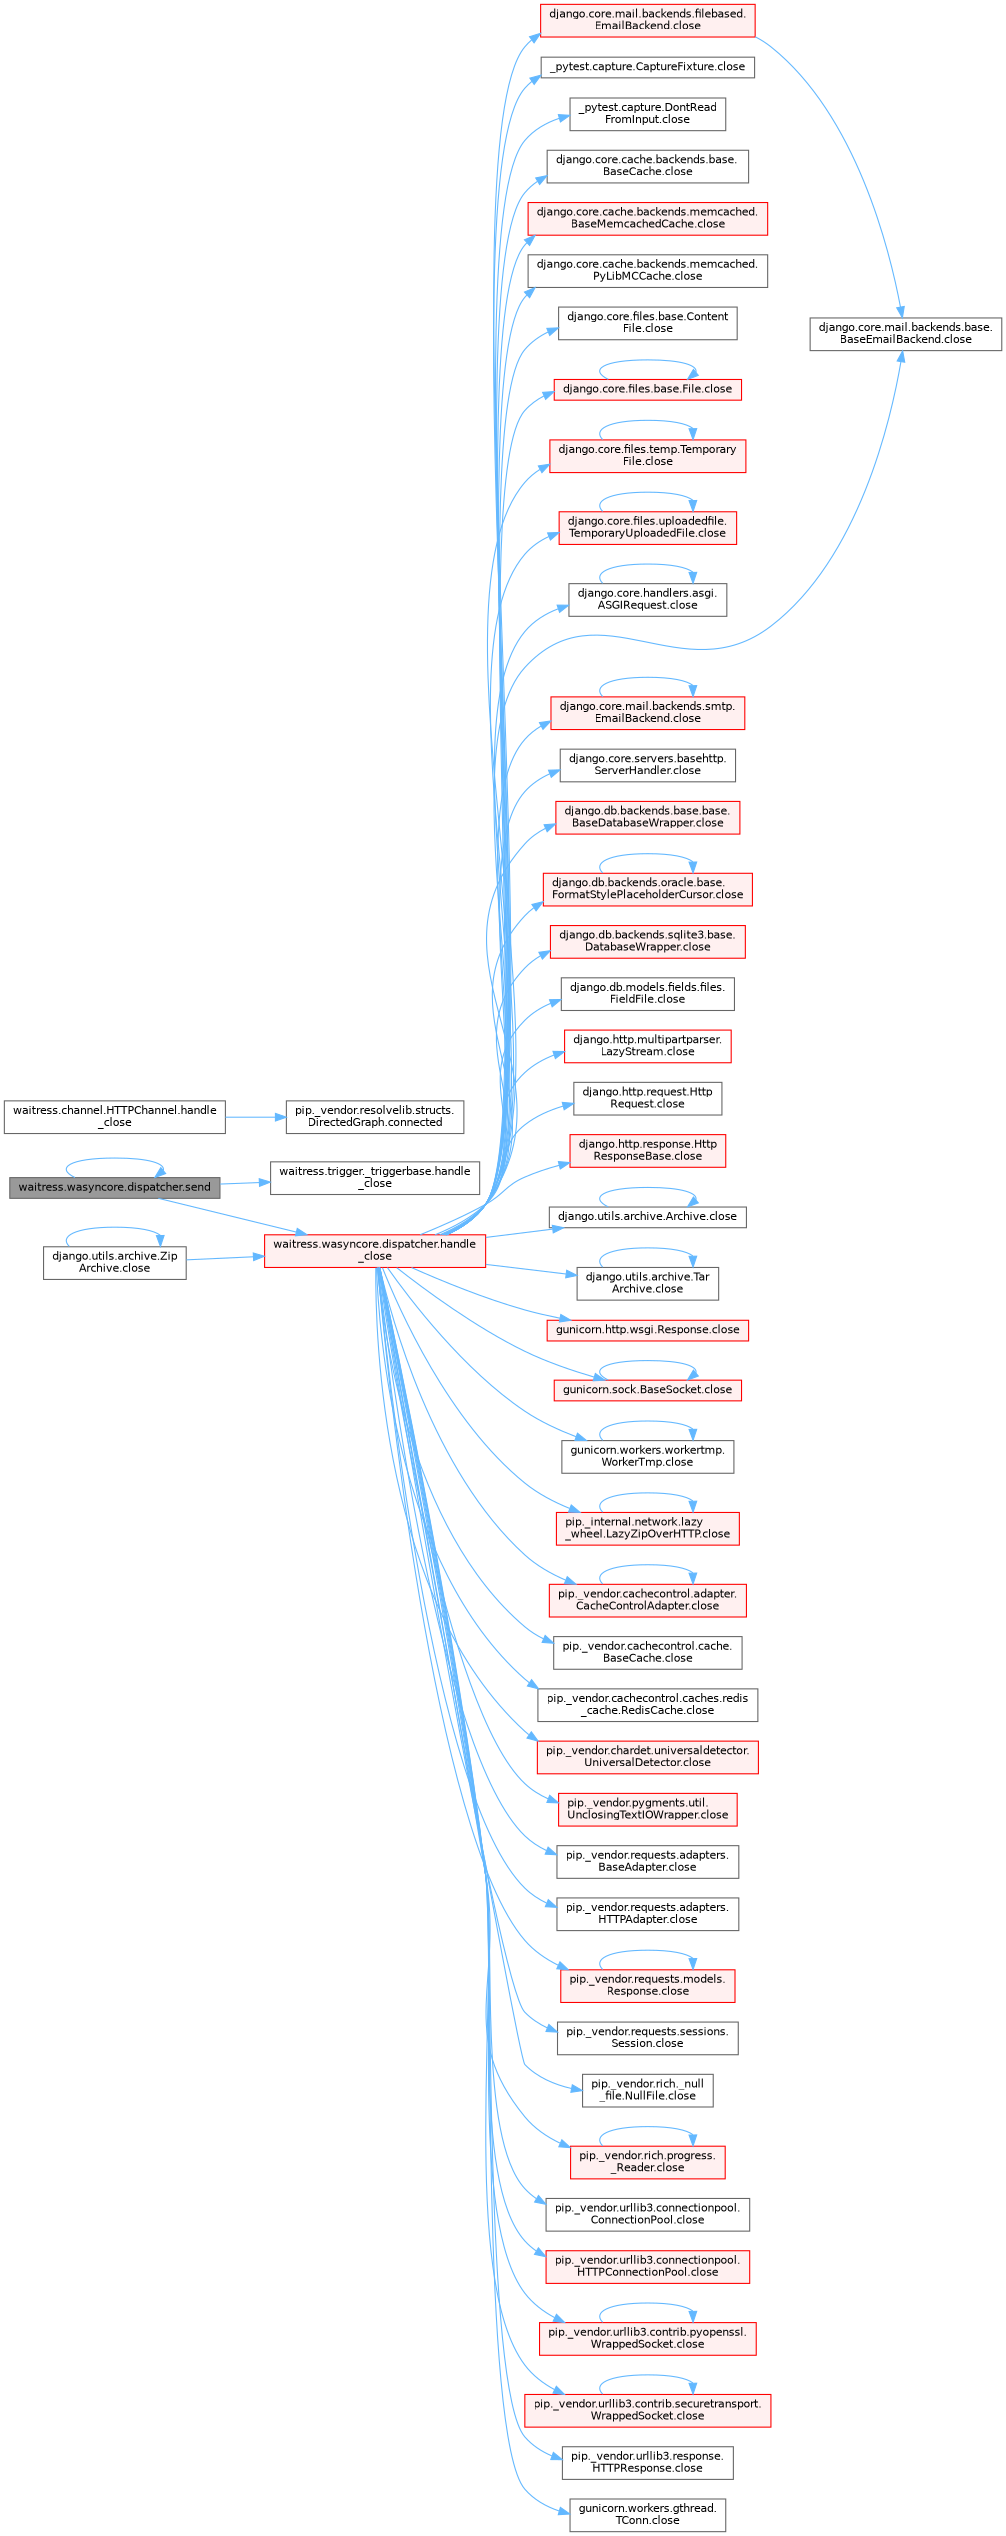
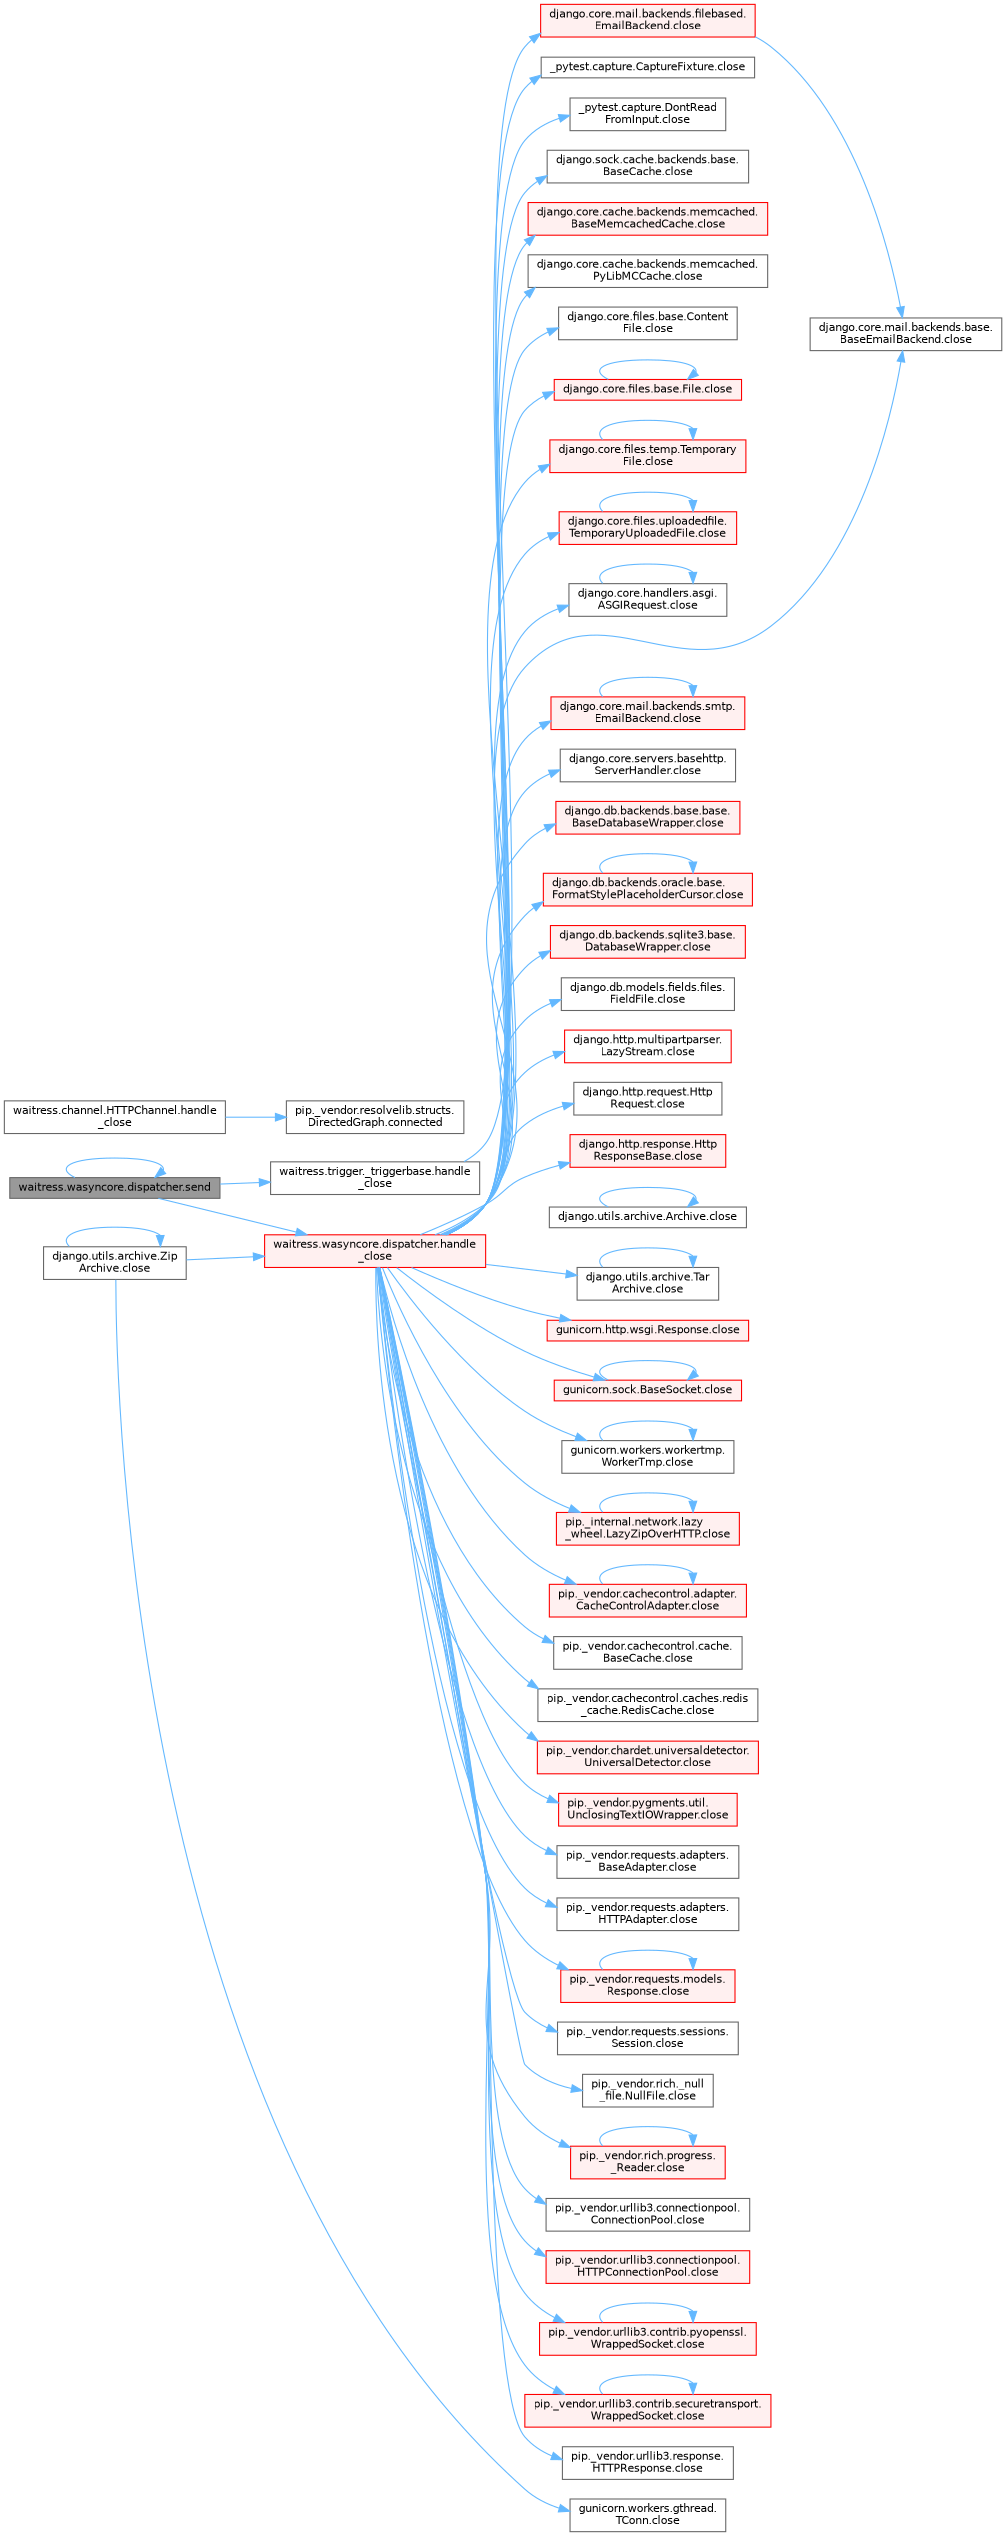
node "django.core.cache.backends.base. BaseCache.close": label "django.core.cache.backends.base. BaseCache.close" -> "django.sock.cache.backends.base. BaseCache.close"
edge "waitress.wasyncore.dispatcher.handle _close" -> "django.core.mail.backends.filebased. EmailBackend.close": now "waitress.trigger._triggerbase.handle _close" -> "django.core.mail.backends.filebased. EmailBackend.close"
edge "waitress.wasyncore.dispatcher.handle _close" -> "django.utils.archive.Archive.close": removed
edge "waitress.wasyncore.dispatcher.handle _close" -> "gunicorn.workers.gthread. TConn.close": now "django.utils.archive.Zip Archive.close" -> "gunicorn.workers.gthread. TConn.close"
